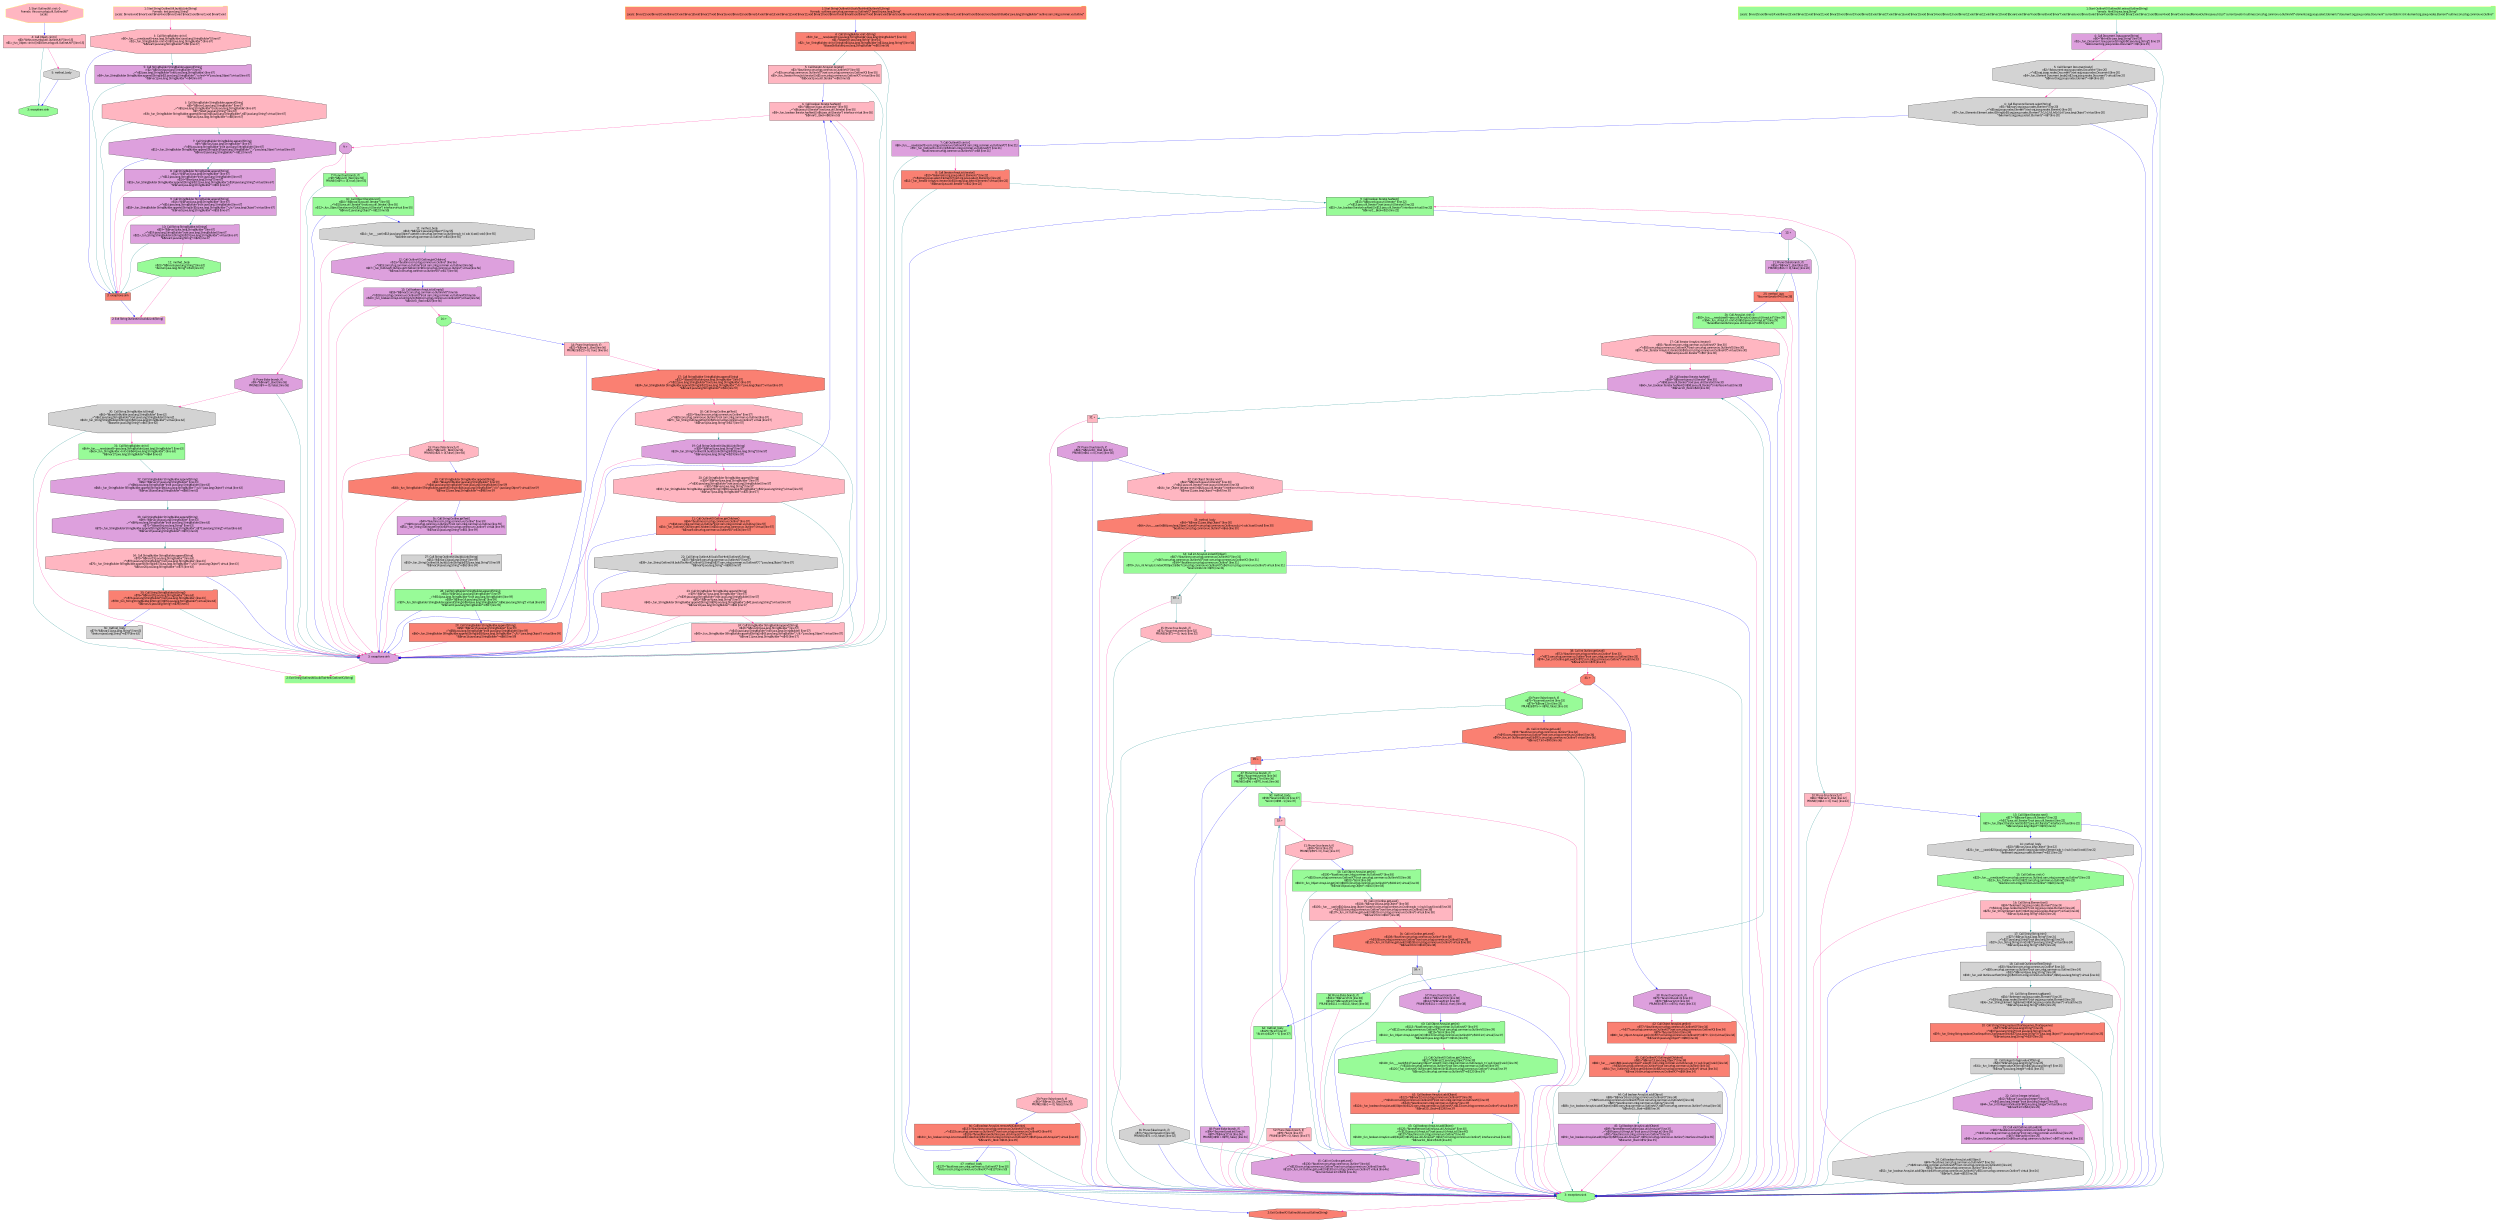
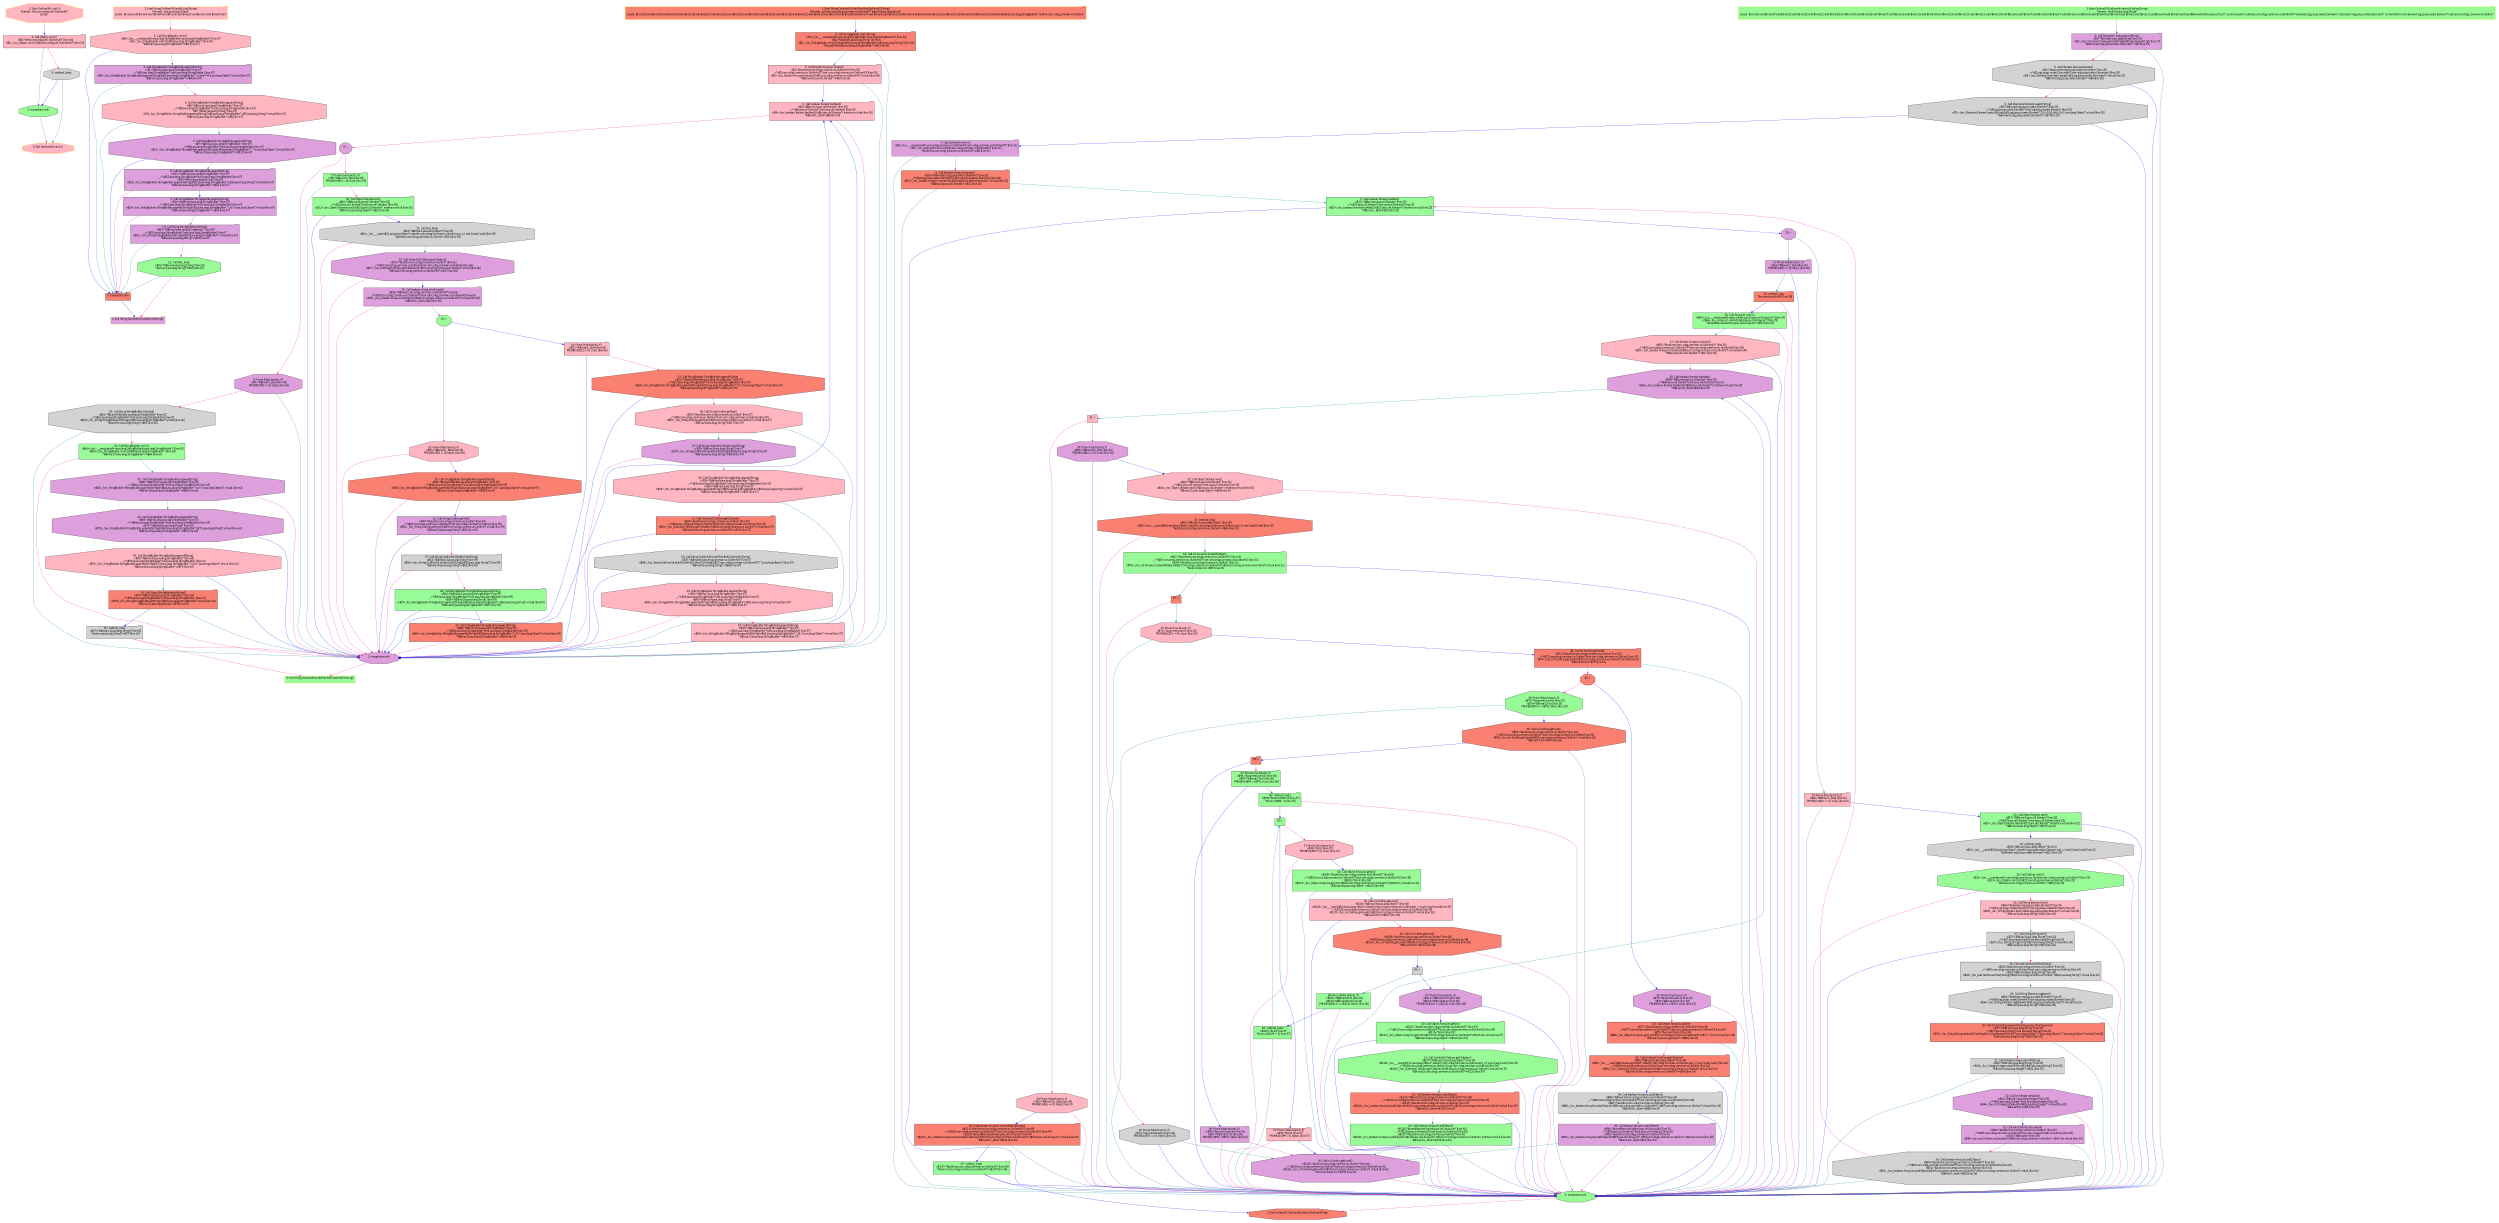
node "2: Exit OutlineUtil.<init>()": added
node "37: +": fillcolor lightgrey -> salmon
node "53: +": fillcolor lightpink -> palegreen
